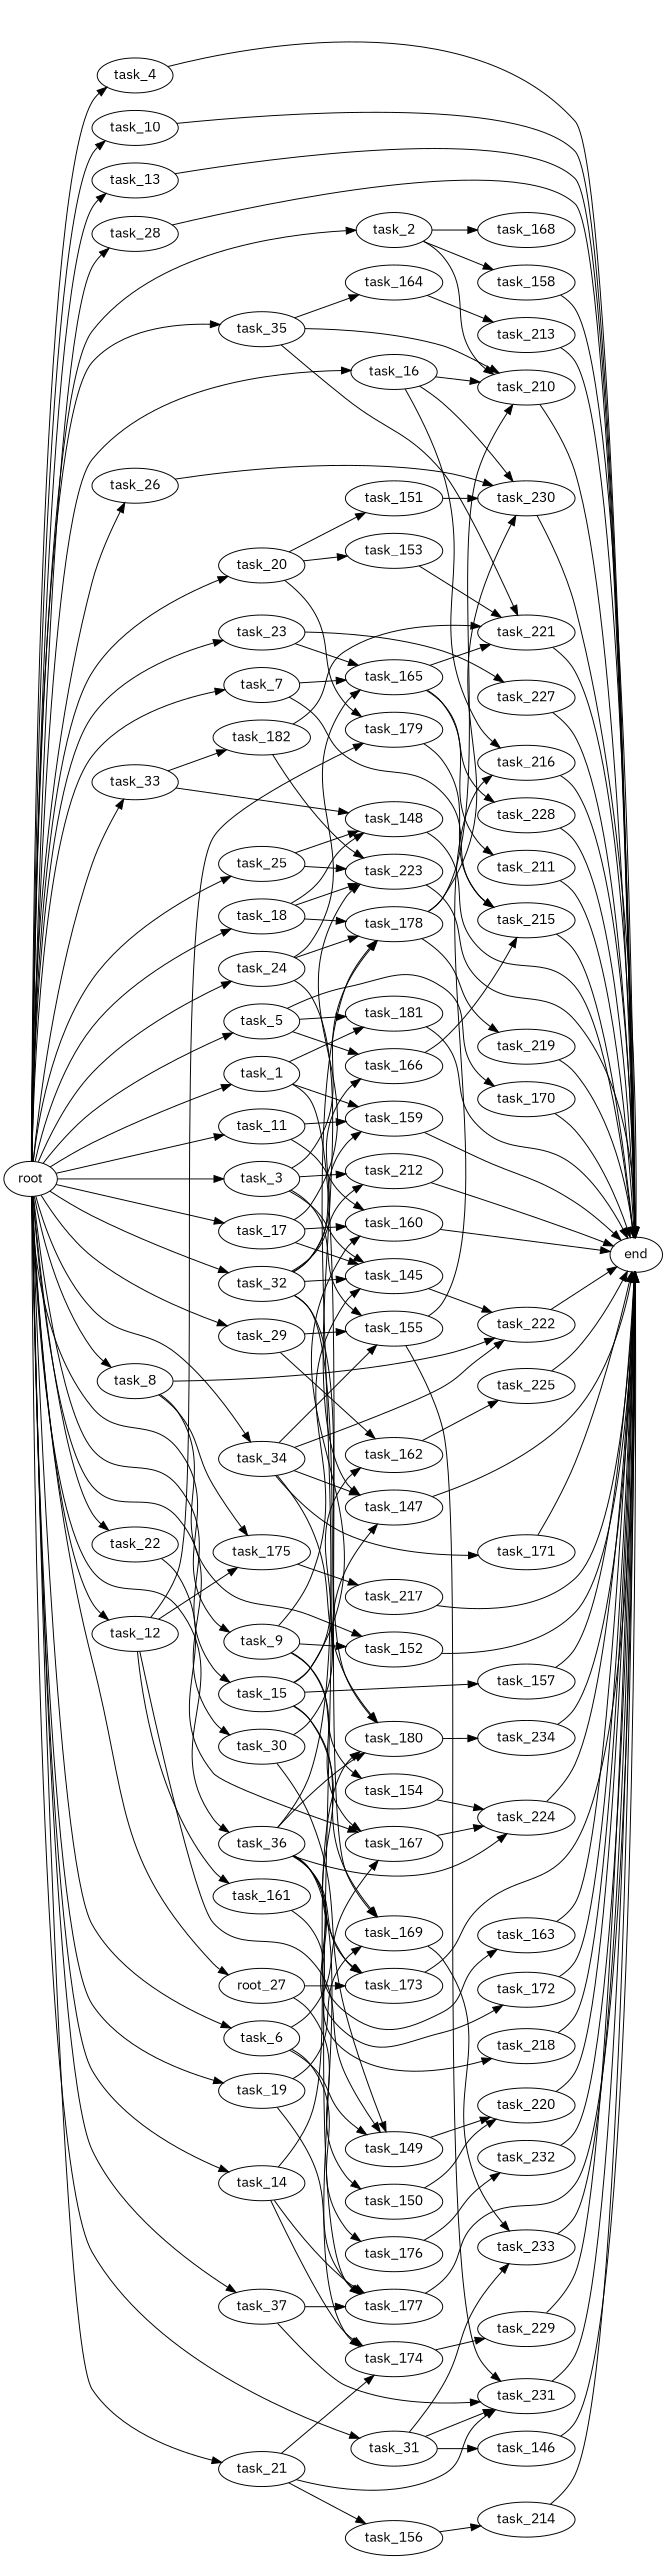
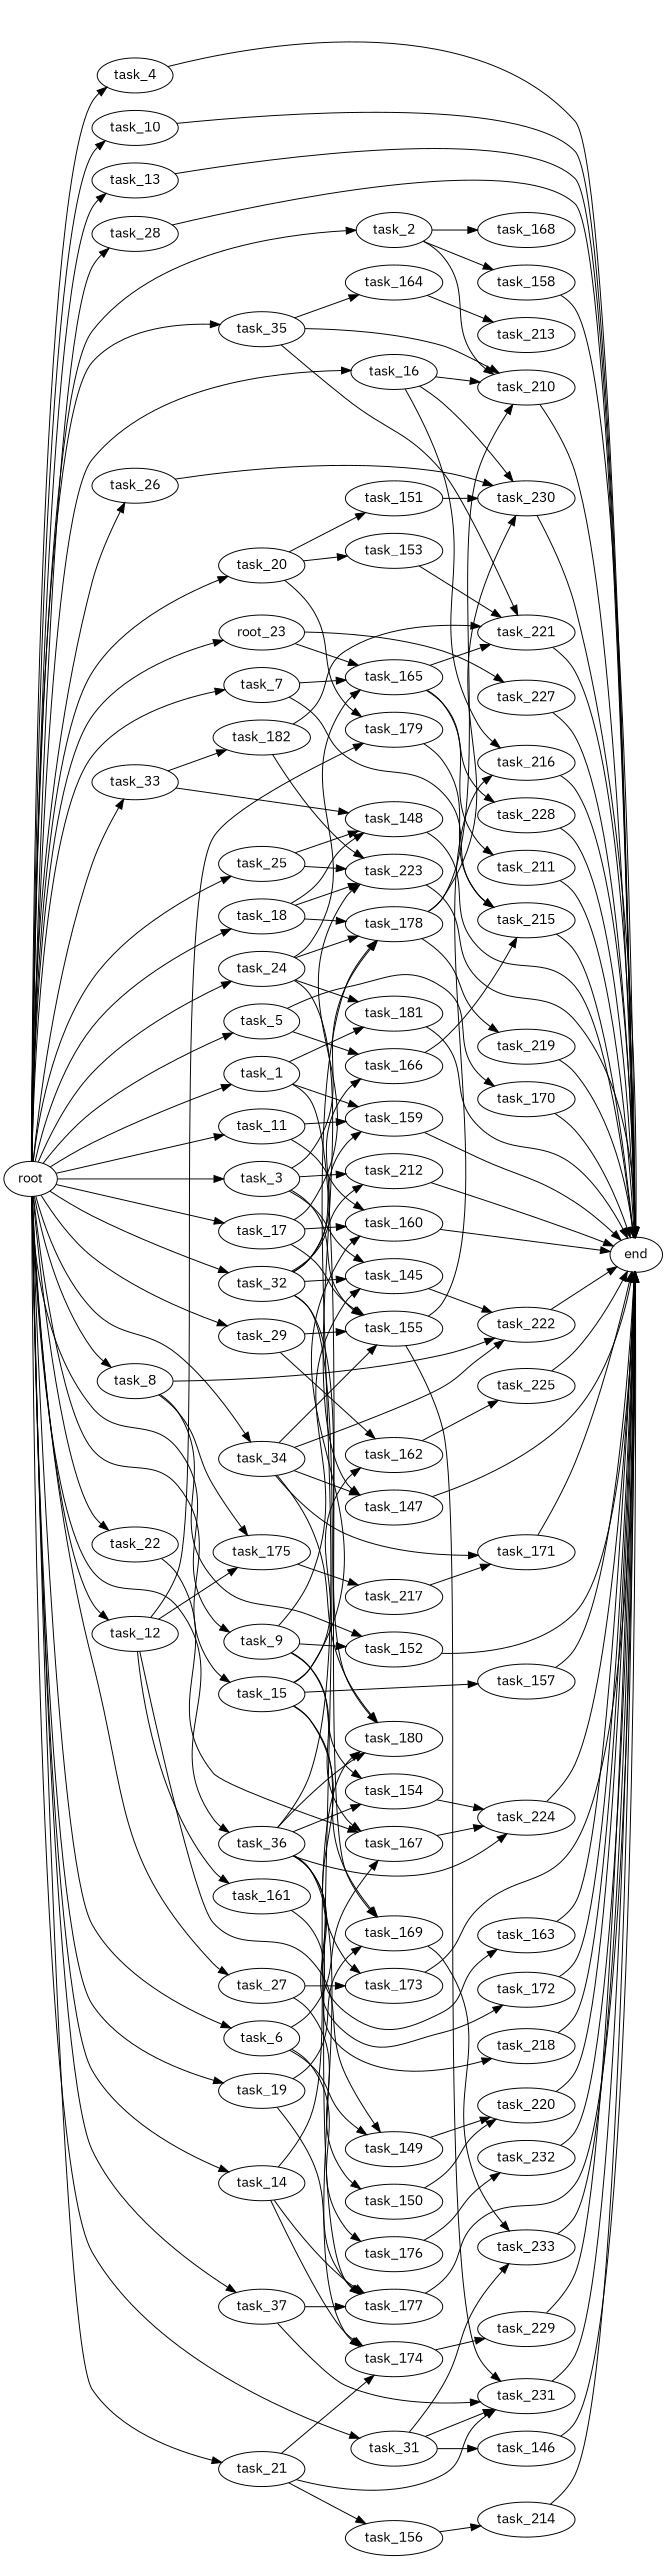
node "task_23": label "task_23" -> "root_23"
edge "task_213" -> "end": removed
edge "task_5" -> "task_181": now "task_24" -> "task_181"
edge "task_17" -> "task_145": now "task_17" -> "task_155"
edge "task_217" -> "end": now "task_217" -> "task_171"
node "task_234": removed
node "task_30": removed
edge "task_36" -> "task_173": now "task_36" -> "task_154"
node "root_27": label "root_27" -> "task_27"
